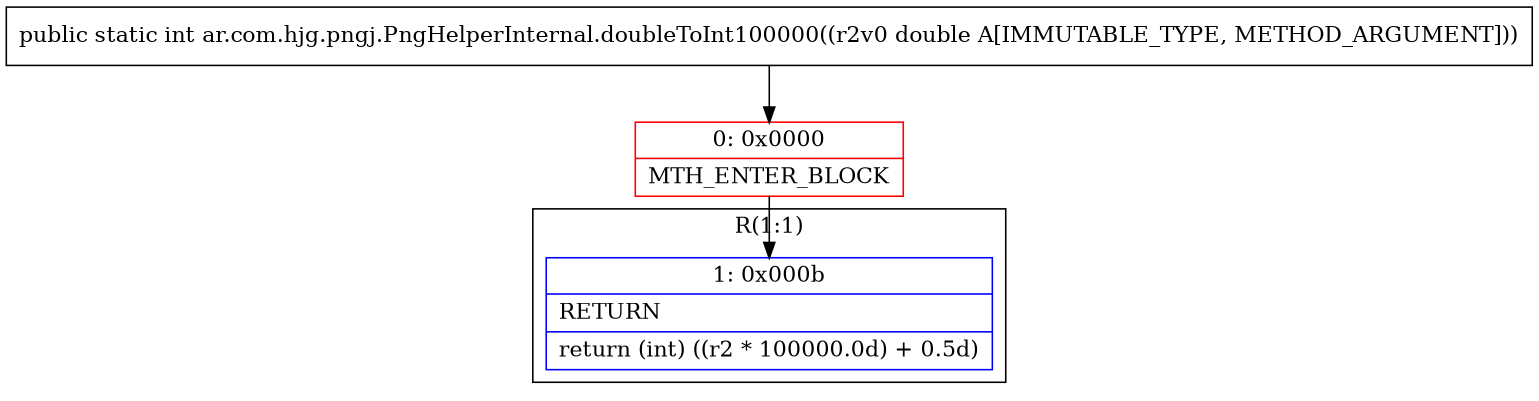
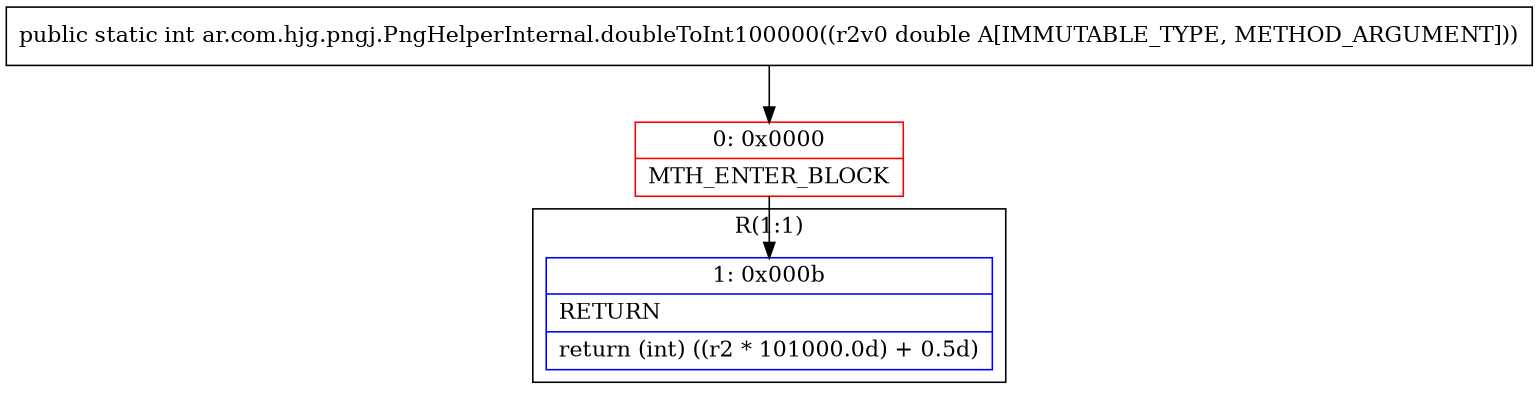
node "1: 0x000b": text "return (int) ((r2 * 100000.0d) + 0.5d)" -> "return (int) ((r2 * 101000.0d) + 0.5d)"
